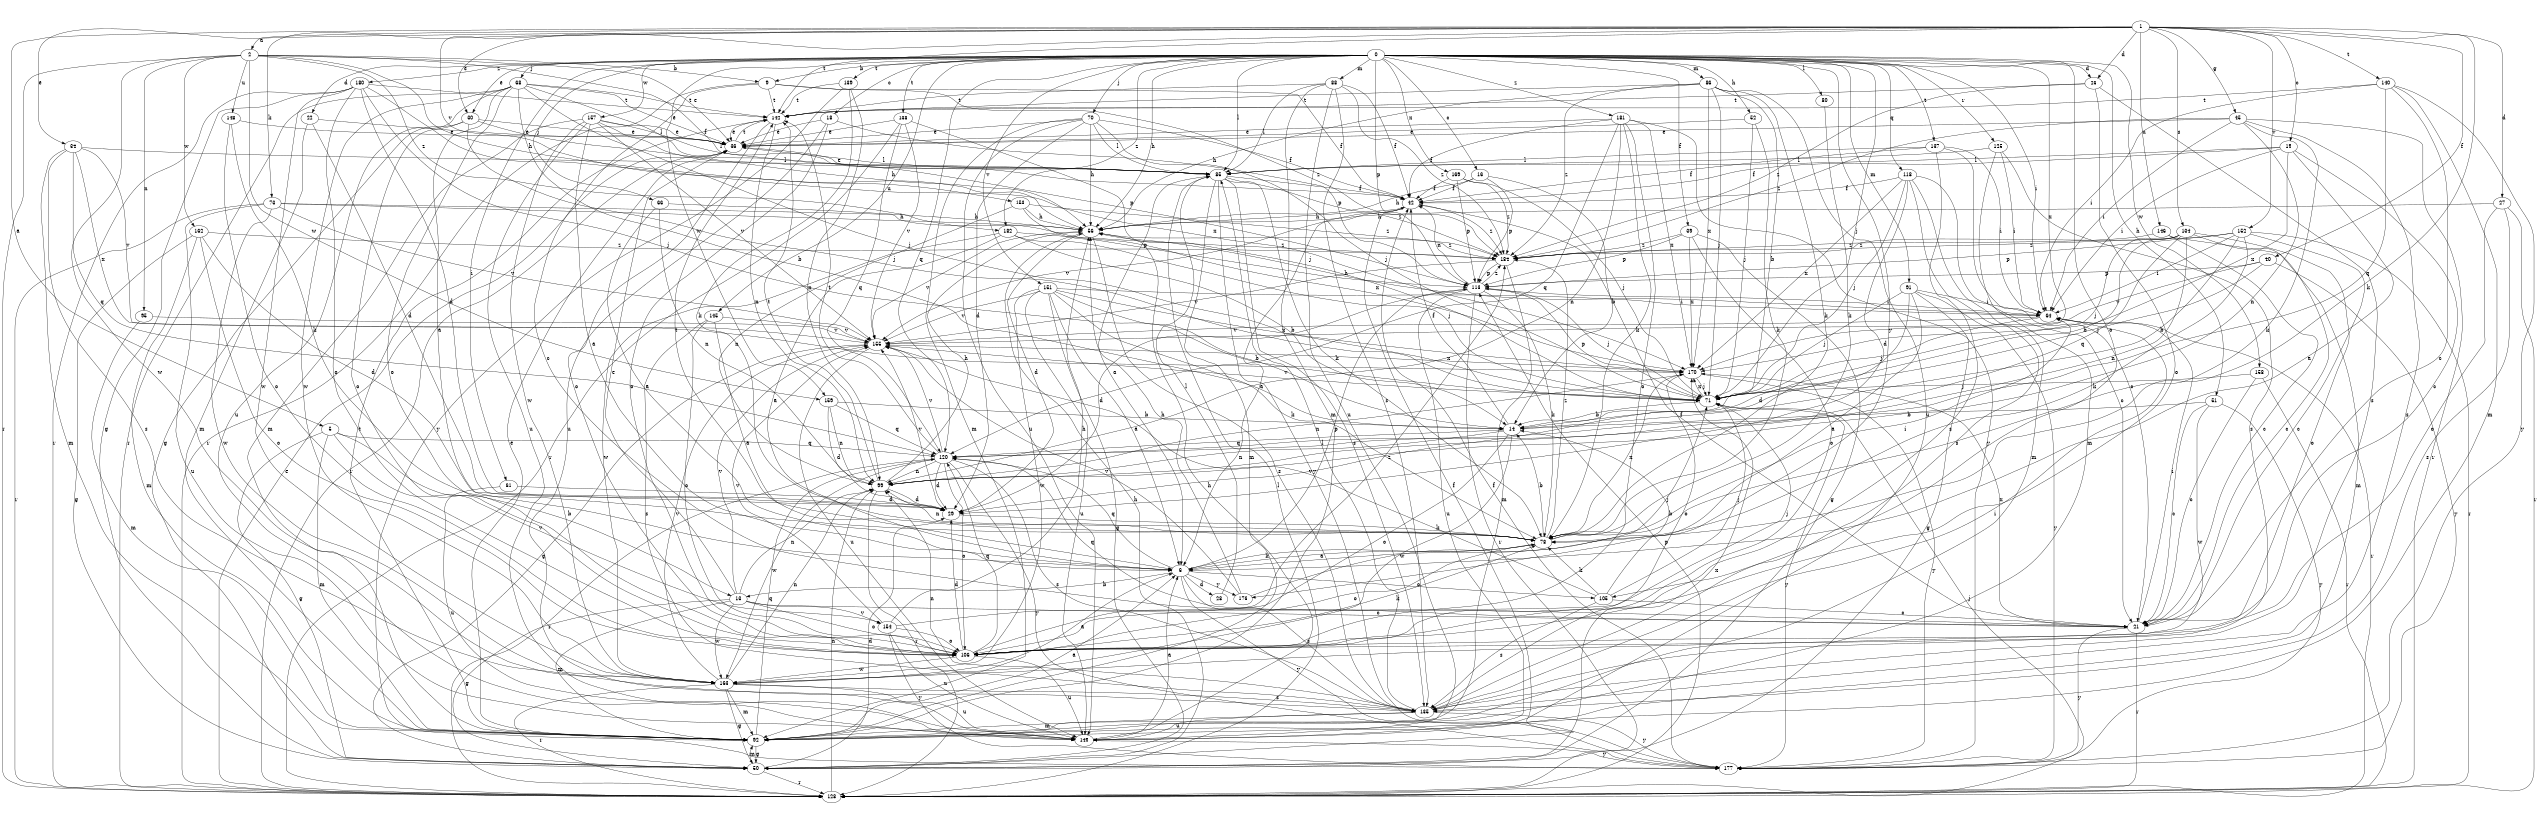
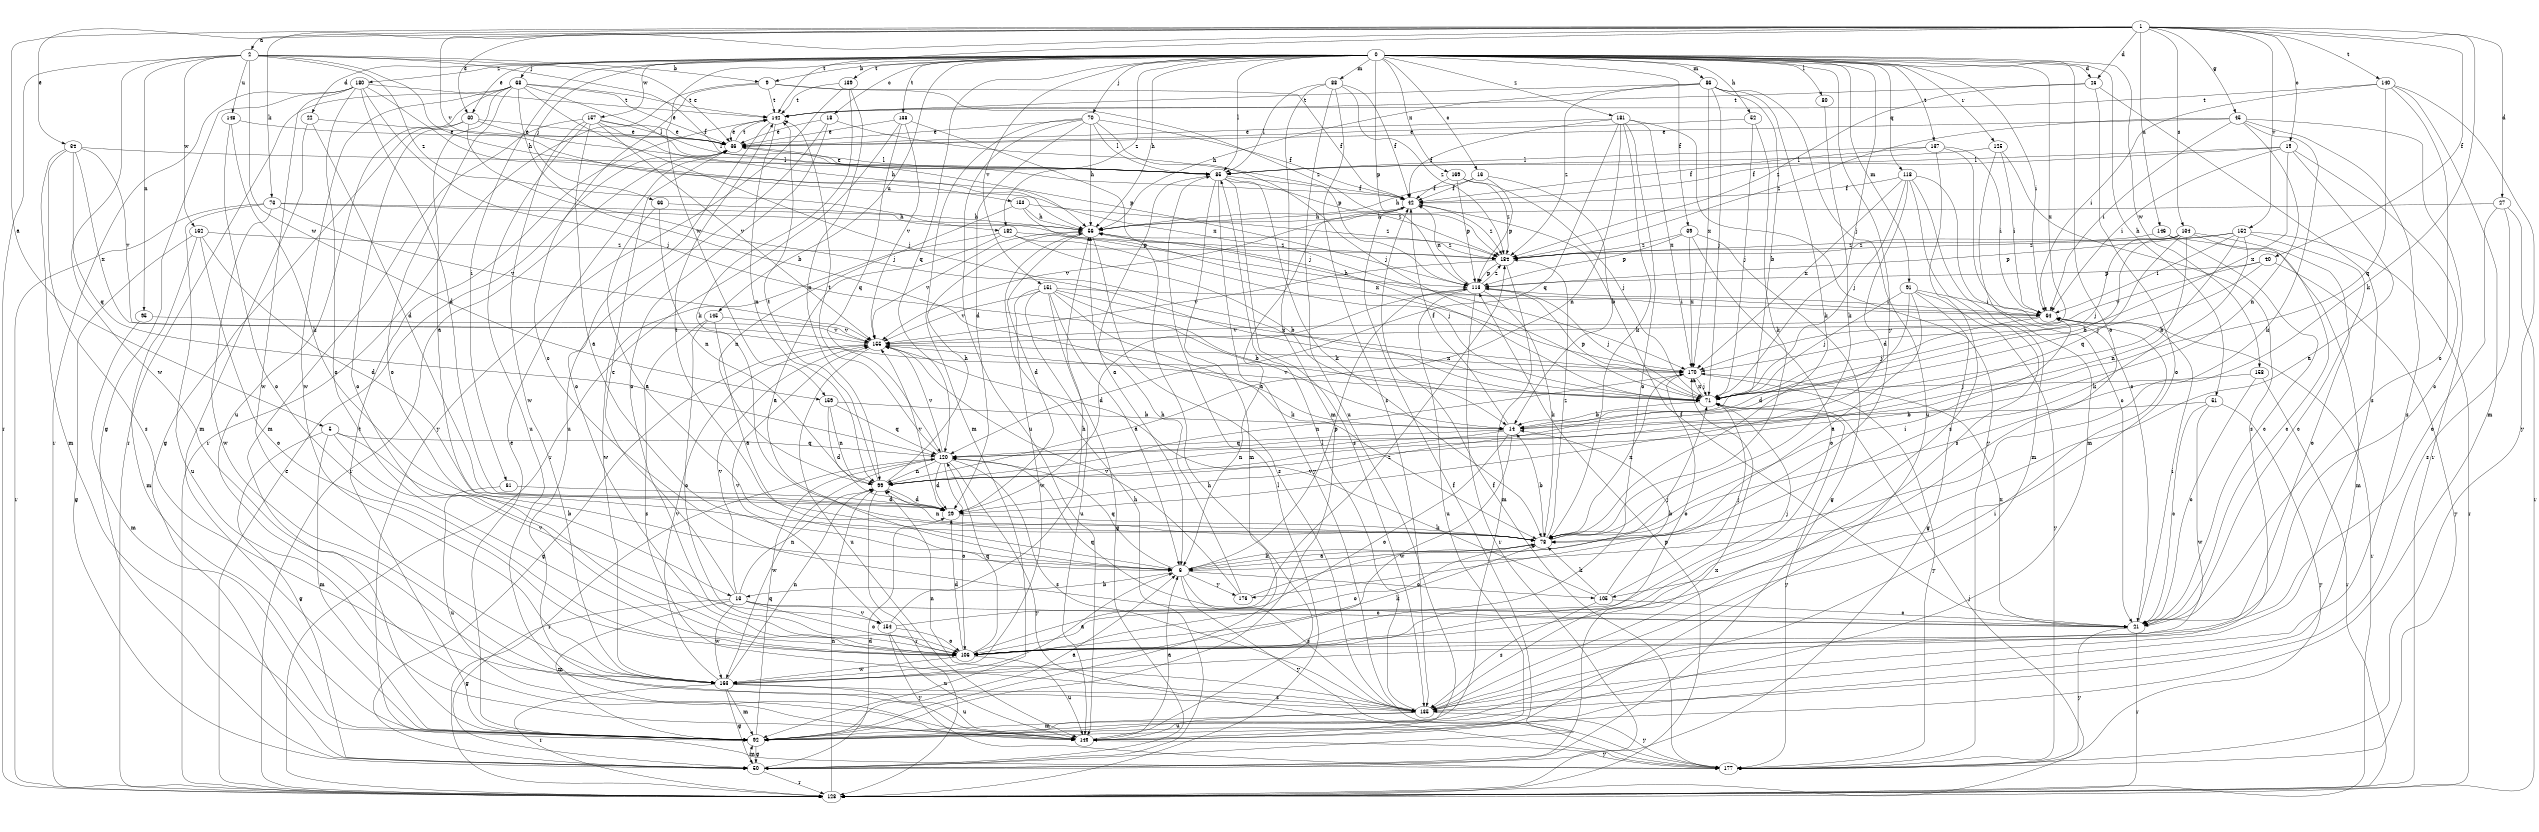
edge "88" -> "142": removed, label "t"
node "28": removed
